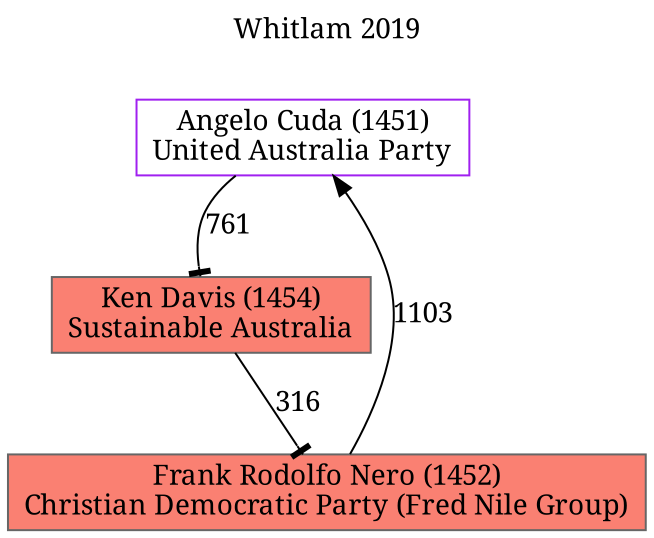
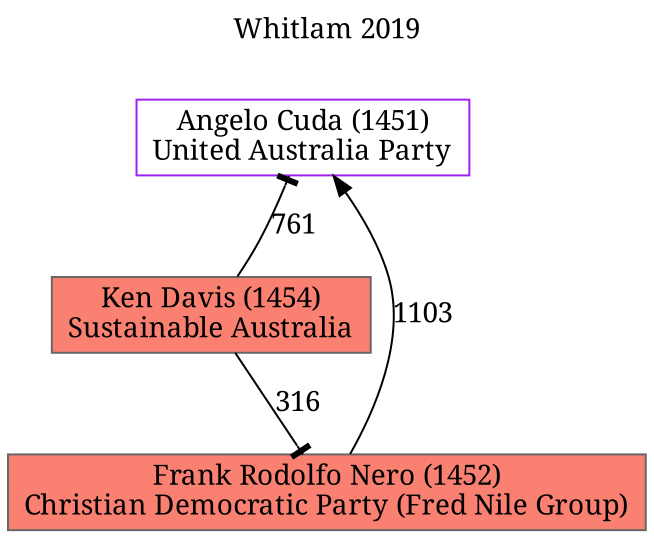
edge "Angelo Cuda (1451) United Australia Party" -> "Ken Davis (1454) Sustainable Australia": reversed
